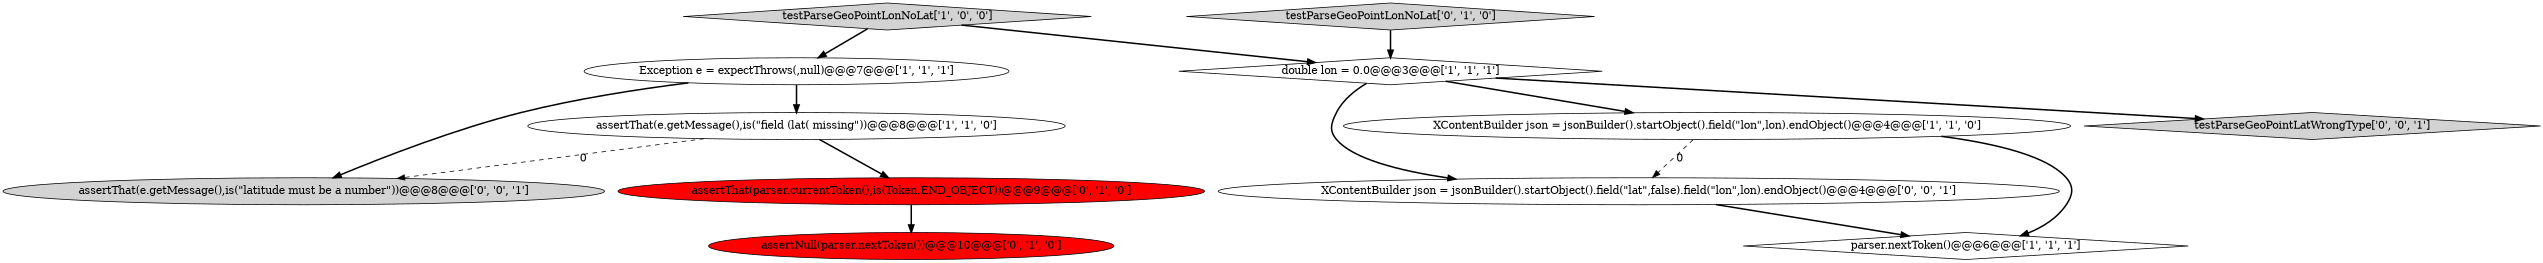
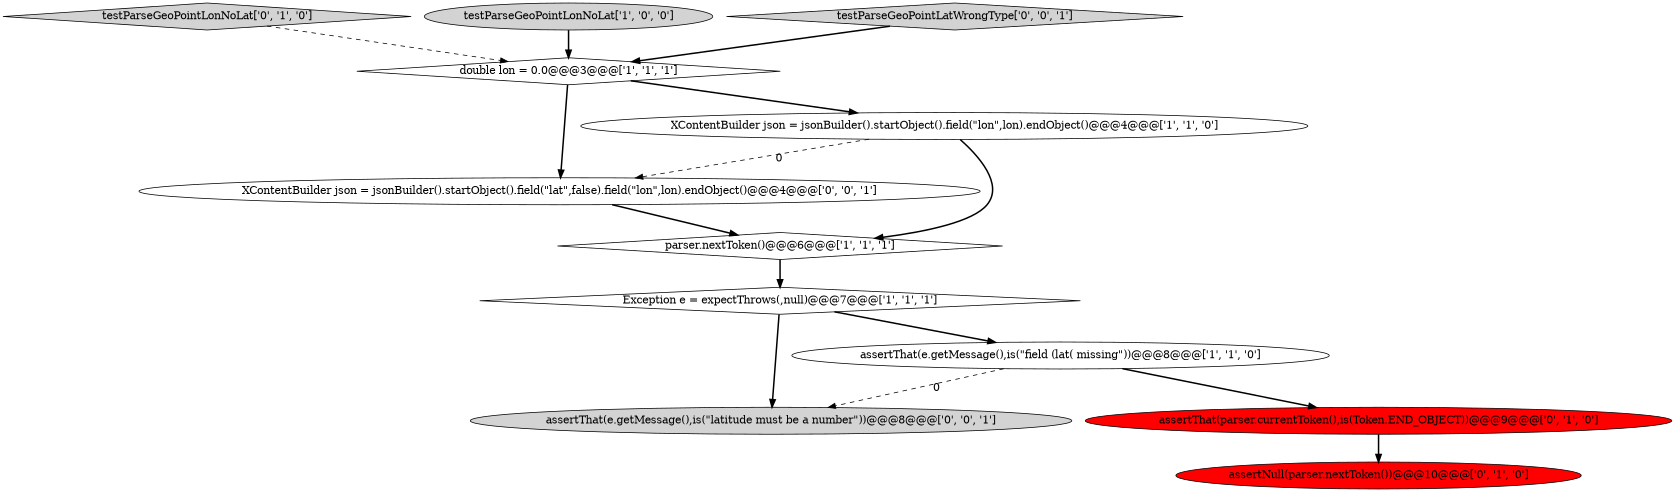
node "testParseGeoPointLonNoLat['1', '0', '0']": shape diamond -> ellipse
edge "testParseGeoPointLonNoLat['0', '1', '0']" -> "double lon = 0.0@@@3@@@['1', '1', '1']": style bold -> dashed
edge "testParseGeoPointLonNoLat['1', '0', '0']" -> "Exception e = expectThrows(,null)@@@7@@@['1', '1', '1']": now "parser.nextToken()@@@6@@@['1', '1', '1']" -> "Exception e = expectThrows(,null)@@@7@@@['1', '1', '1']"
node "Exception e = expectThrows(,null)@@@7@@@['1', '1', '1']": shape ellipse -> diamond
edge "double lon = 0.0@@@3@@@['1', '1', '1']" -> "testParseGeoPointLatWrongType['0', '0', '1']": reversed
